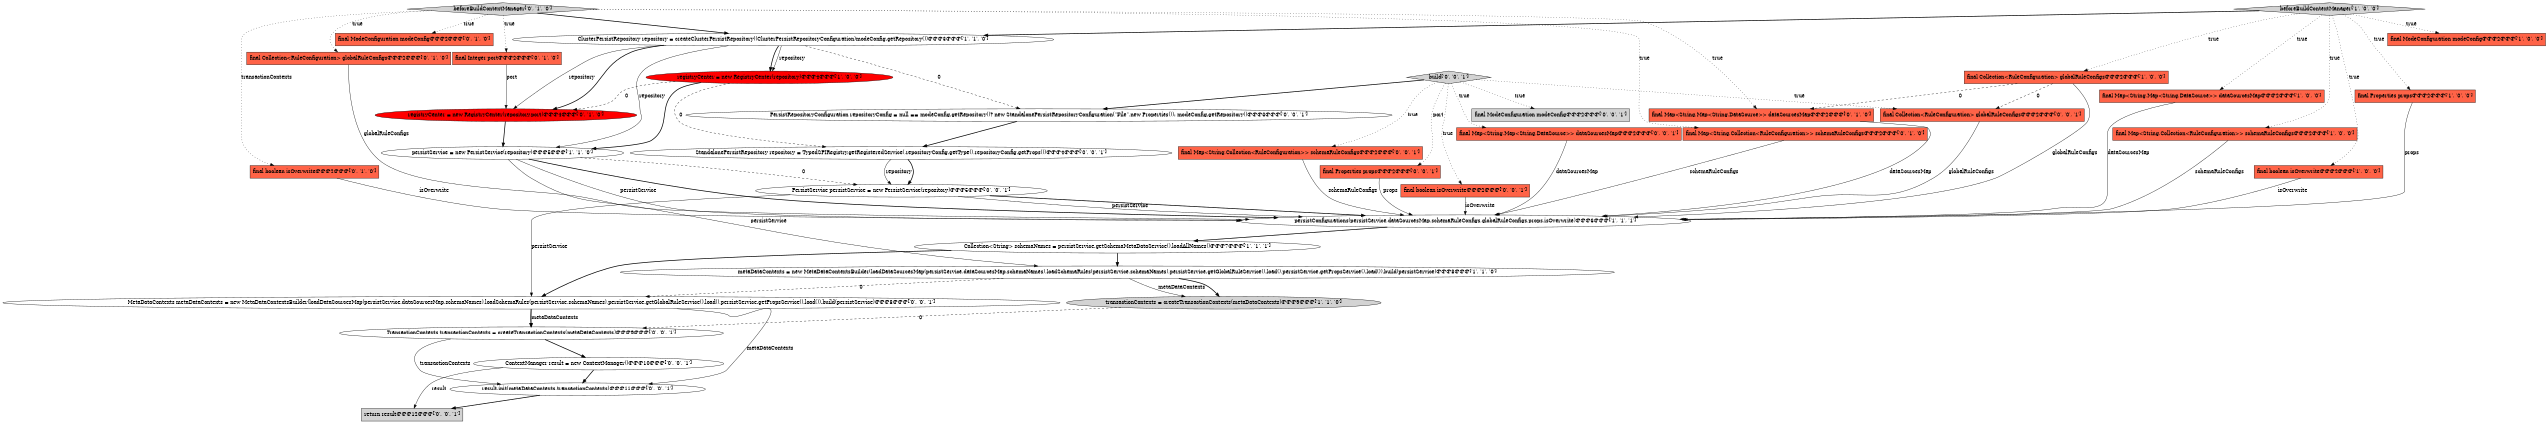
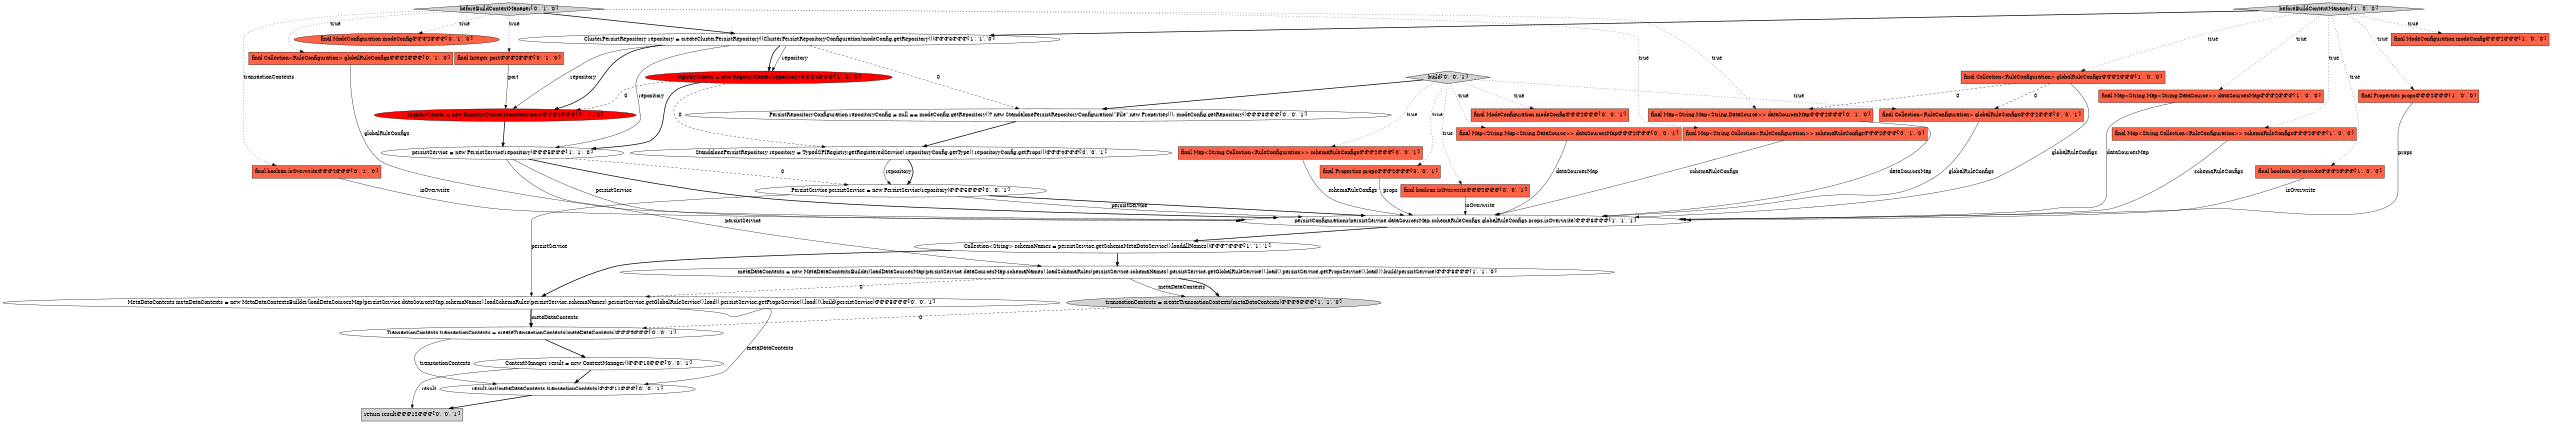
node "final ModeConfiguration modeConfig@@@2@@@['0', '1', '0']": shape box -> ellipse
edge "build['0', '0', '1']" -> "final Properties props@@@2@@@['0', '0', '1']": label "port" -> "true"
node "final ModeConfiguration modeConfig@@@2@@@['0', '0', '1']": fillcolor lightgray -> tomato
